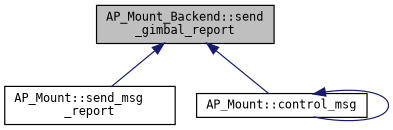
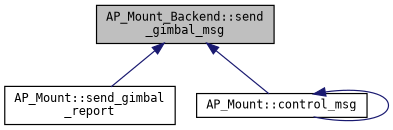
node "AP_Mount_Backend::send _gimbal_report": label "AP_Mount_Backend::send _gimbal_report" -> "AP_Mount_Backend::send _gimbal_msg"
node "AP_Mount::send_msg _report": label "AP_Mount::send_msg _report" -> "AP_Mount::send_gimbal _report"
